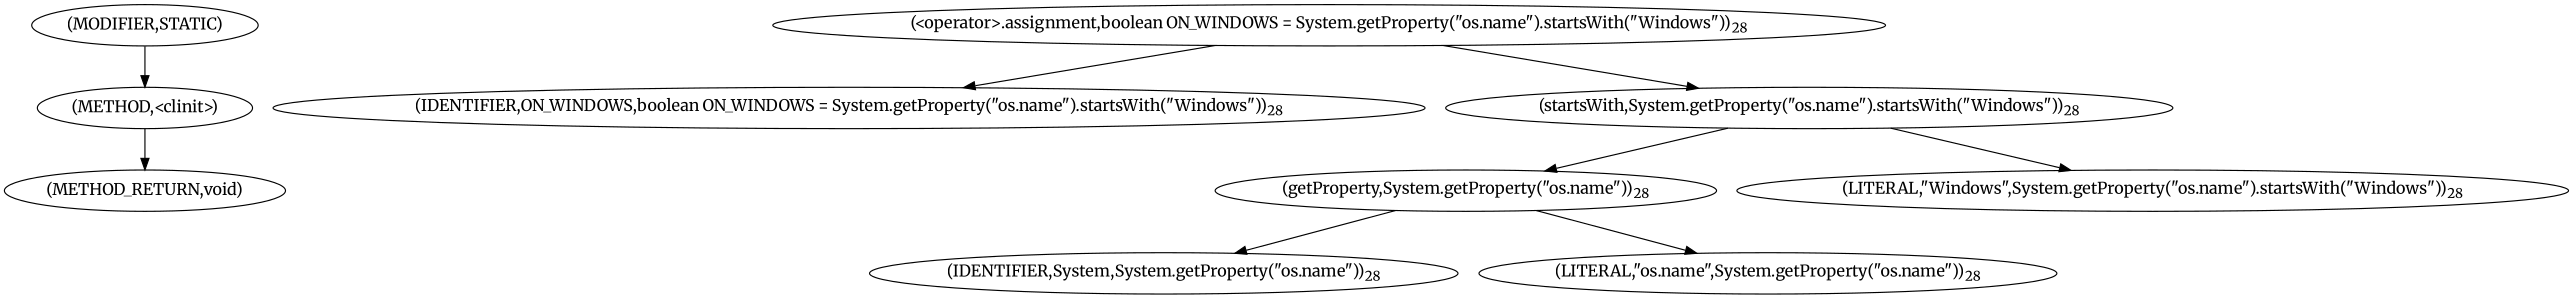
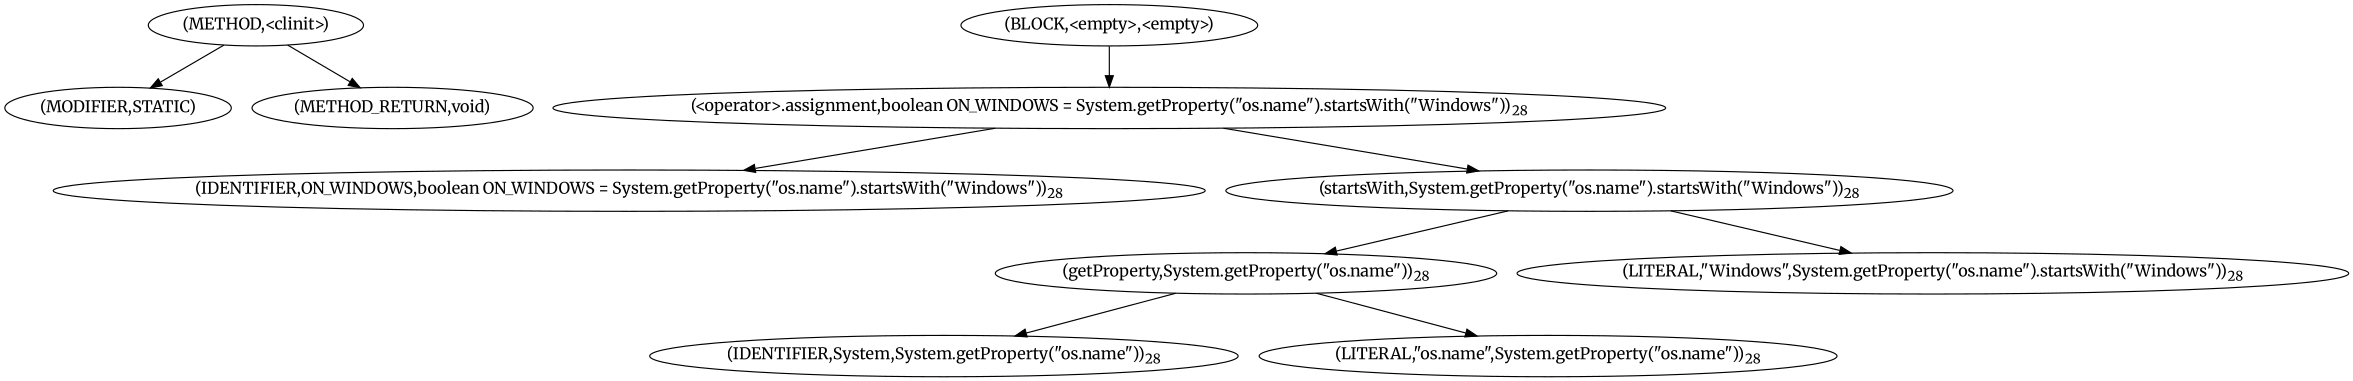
node "(BLOCK,<empty>,<empty>)": added
edge "(MODIFIER,STATIC)" -> "(METHOD,<clinit>)": reversed
